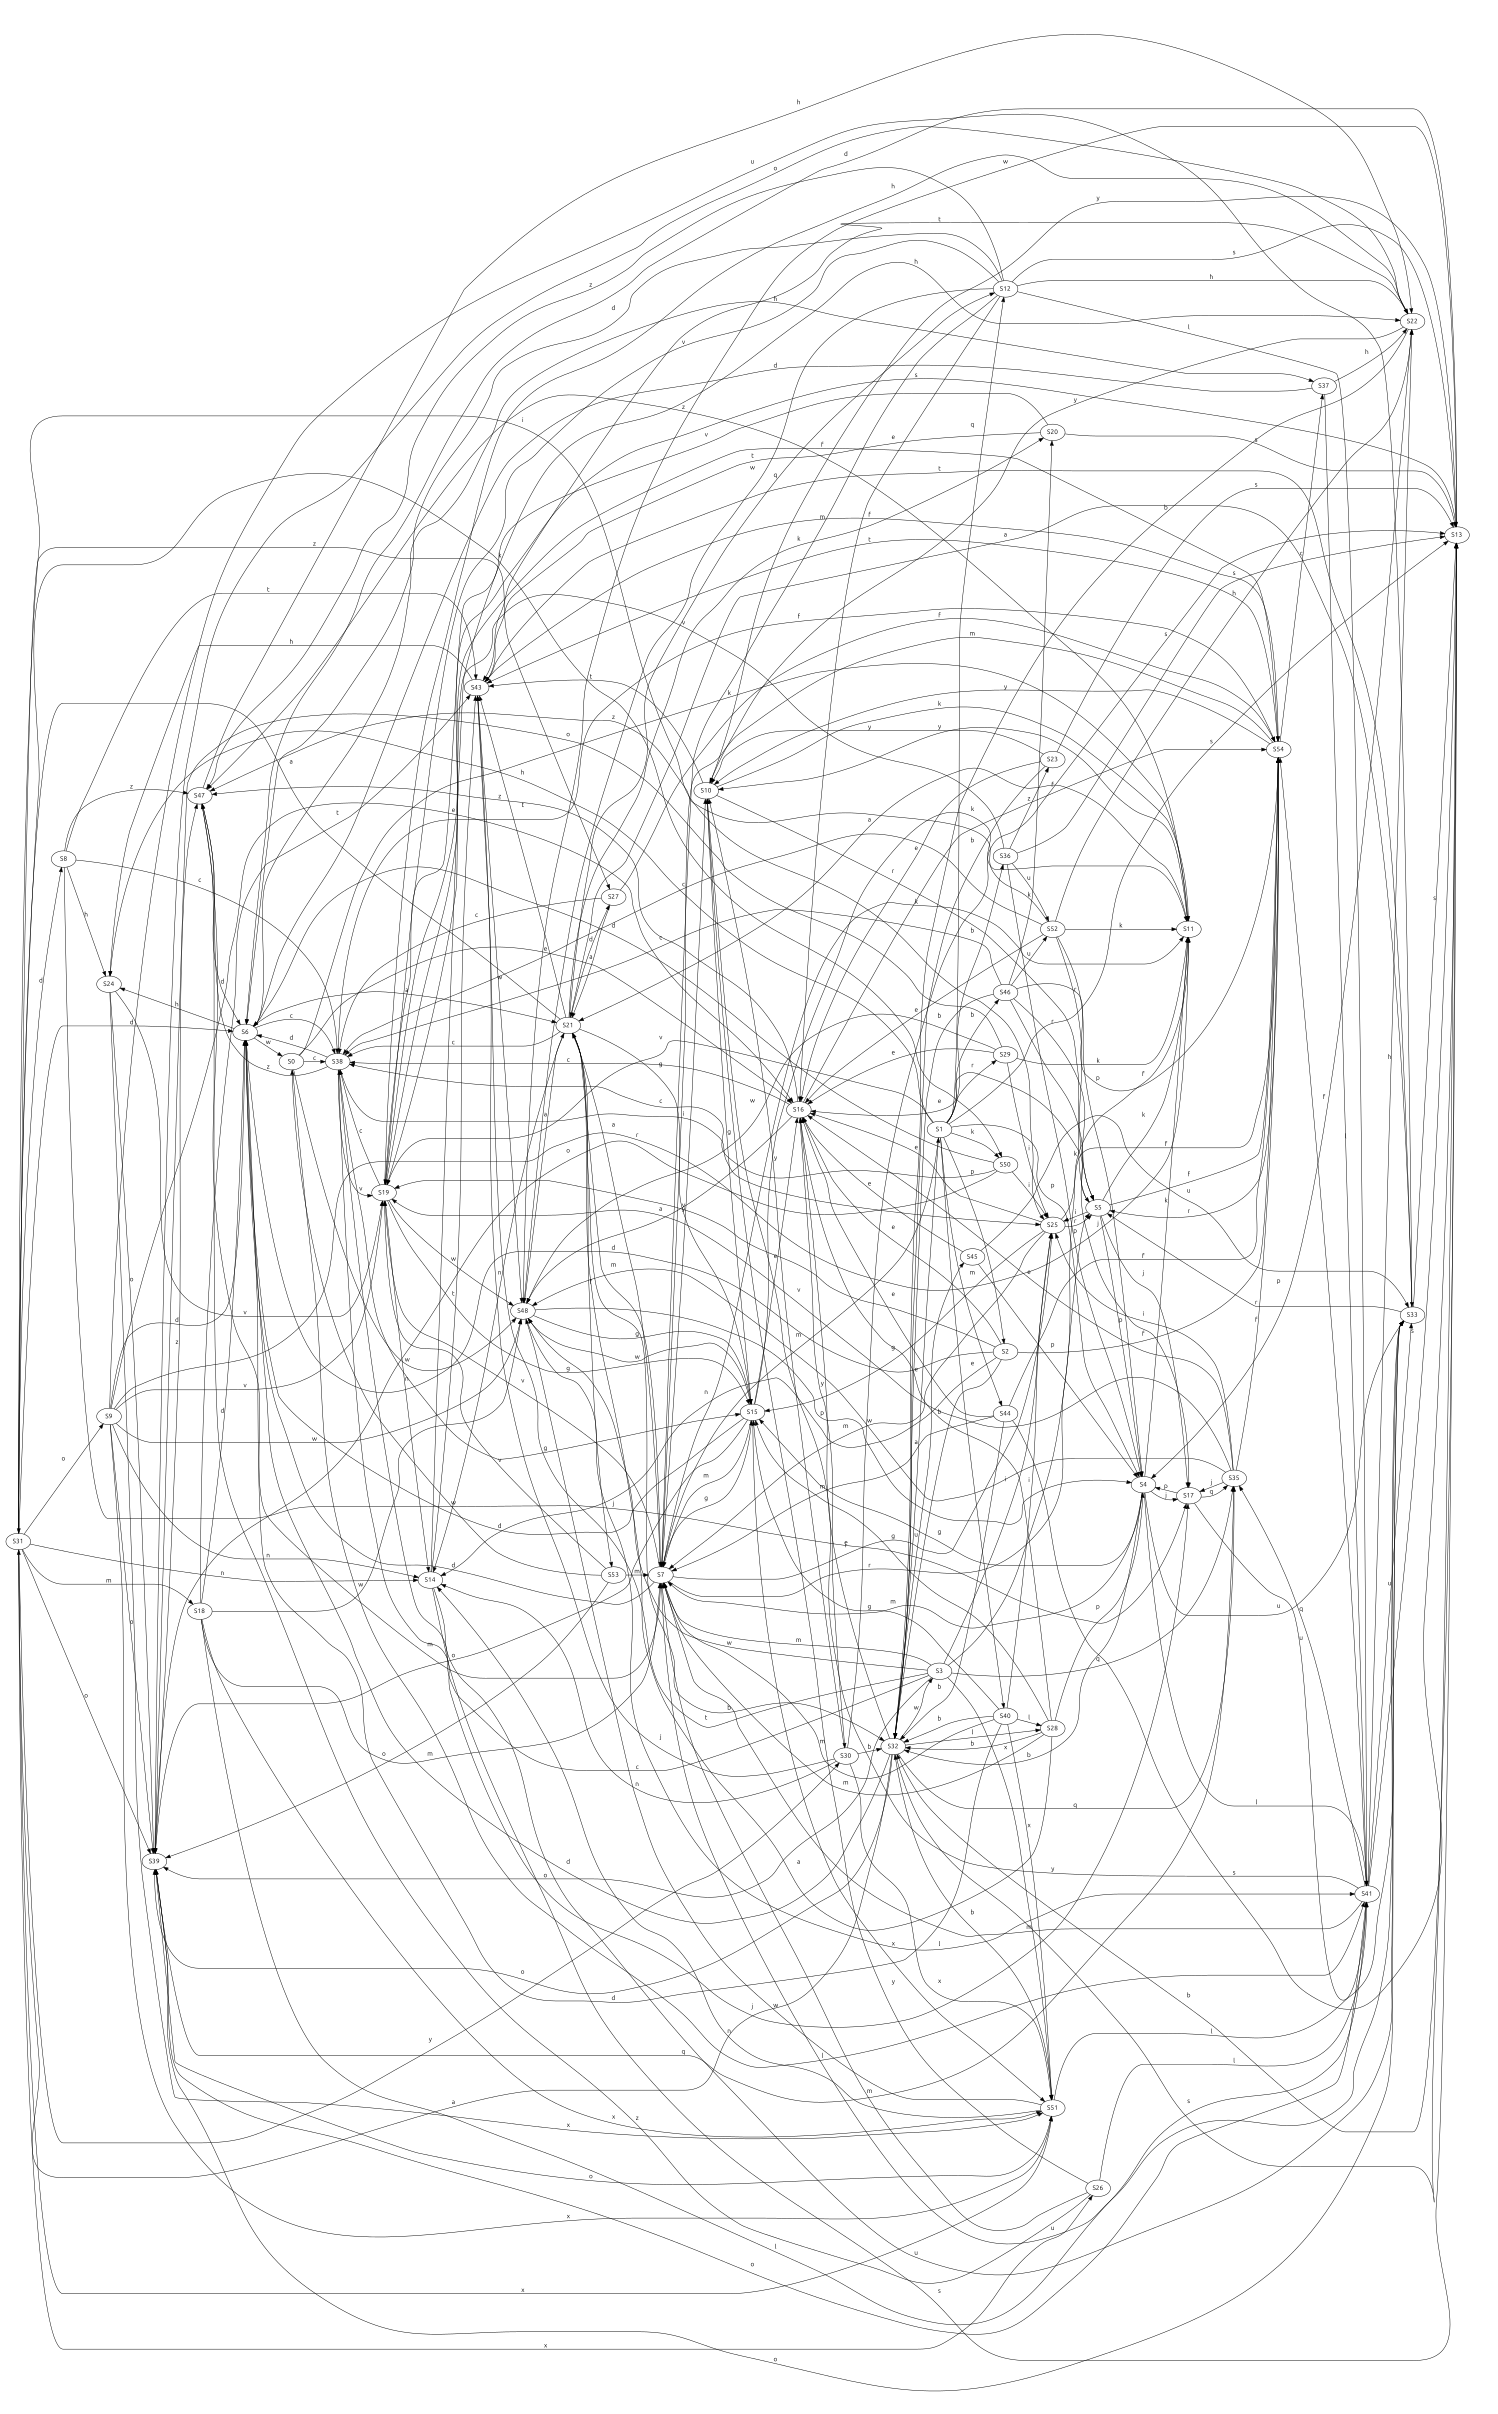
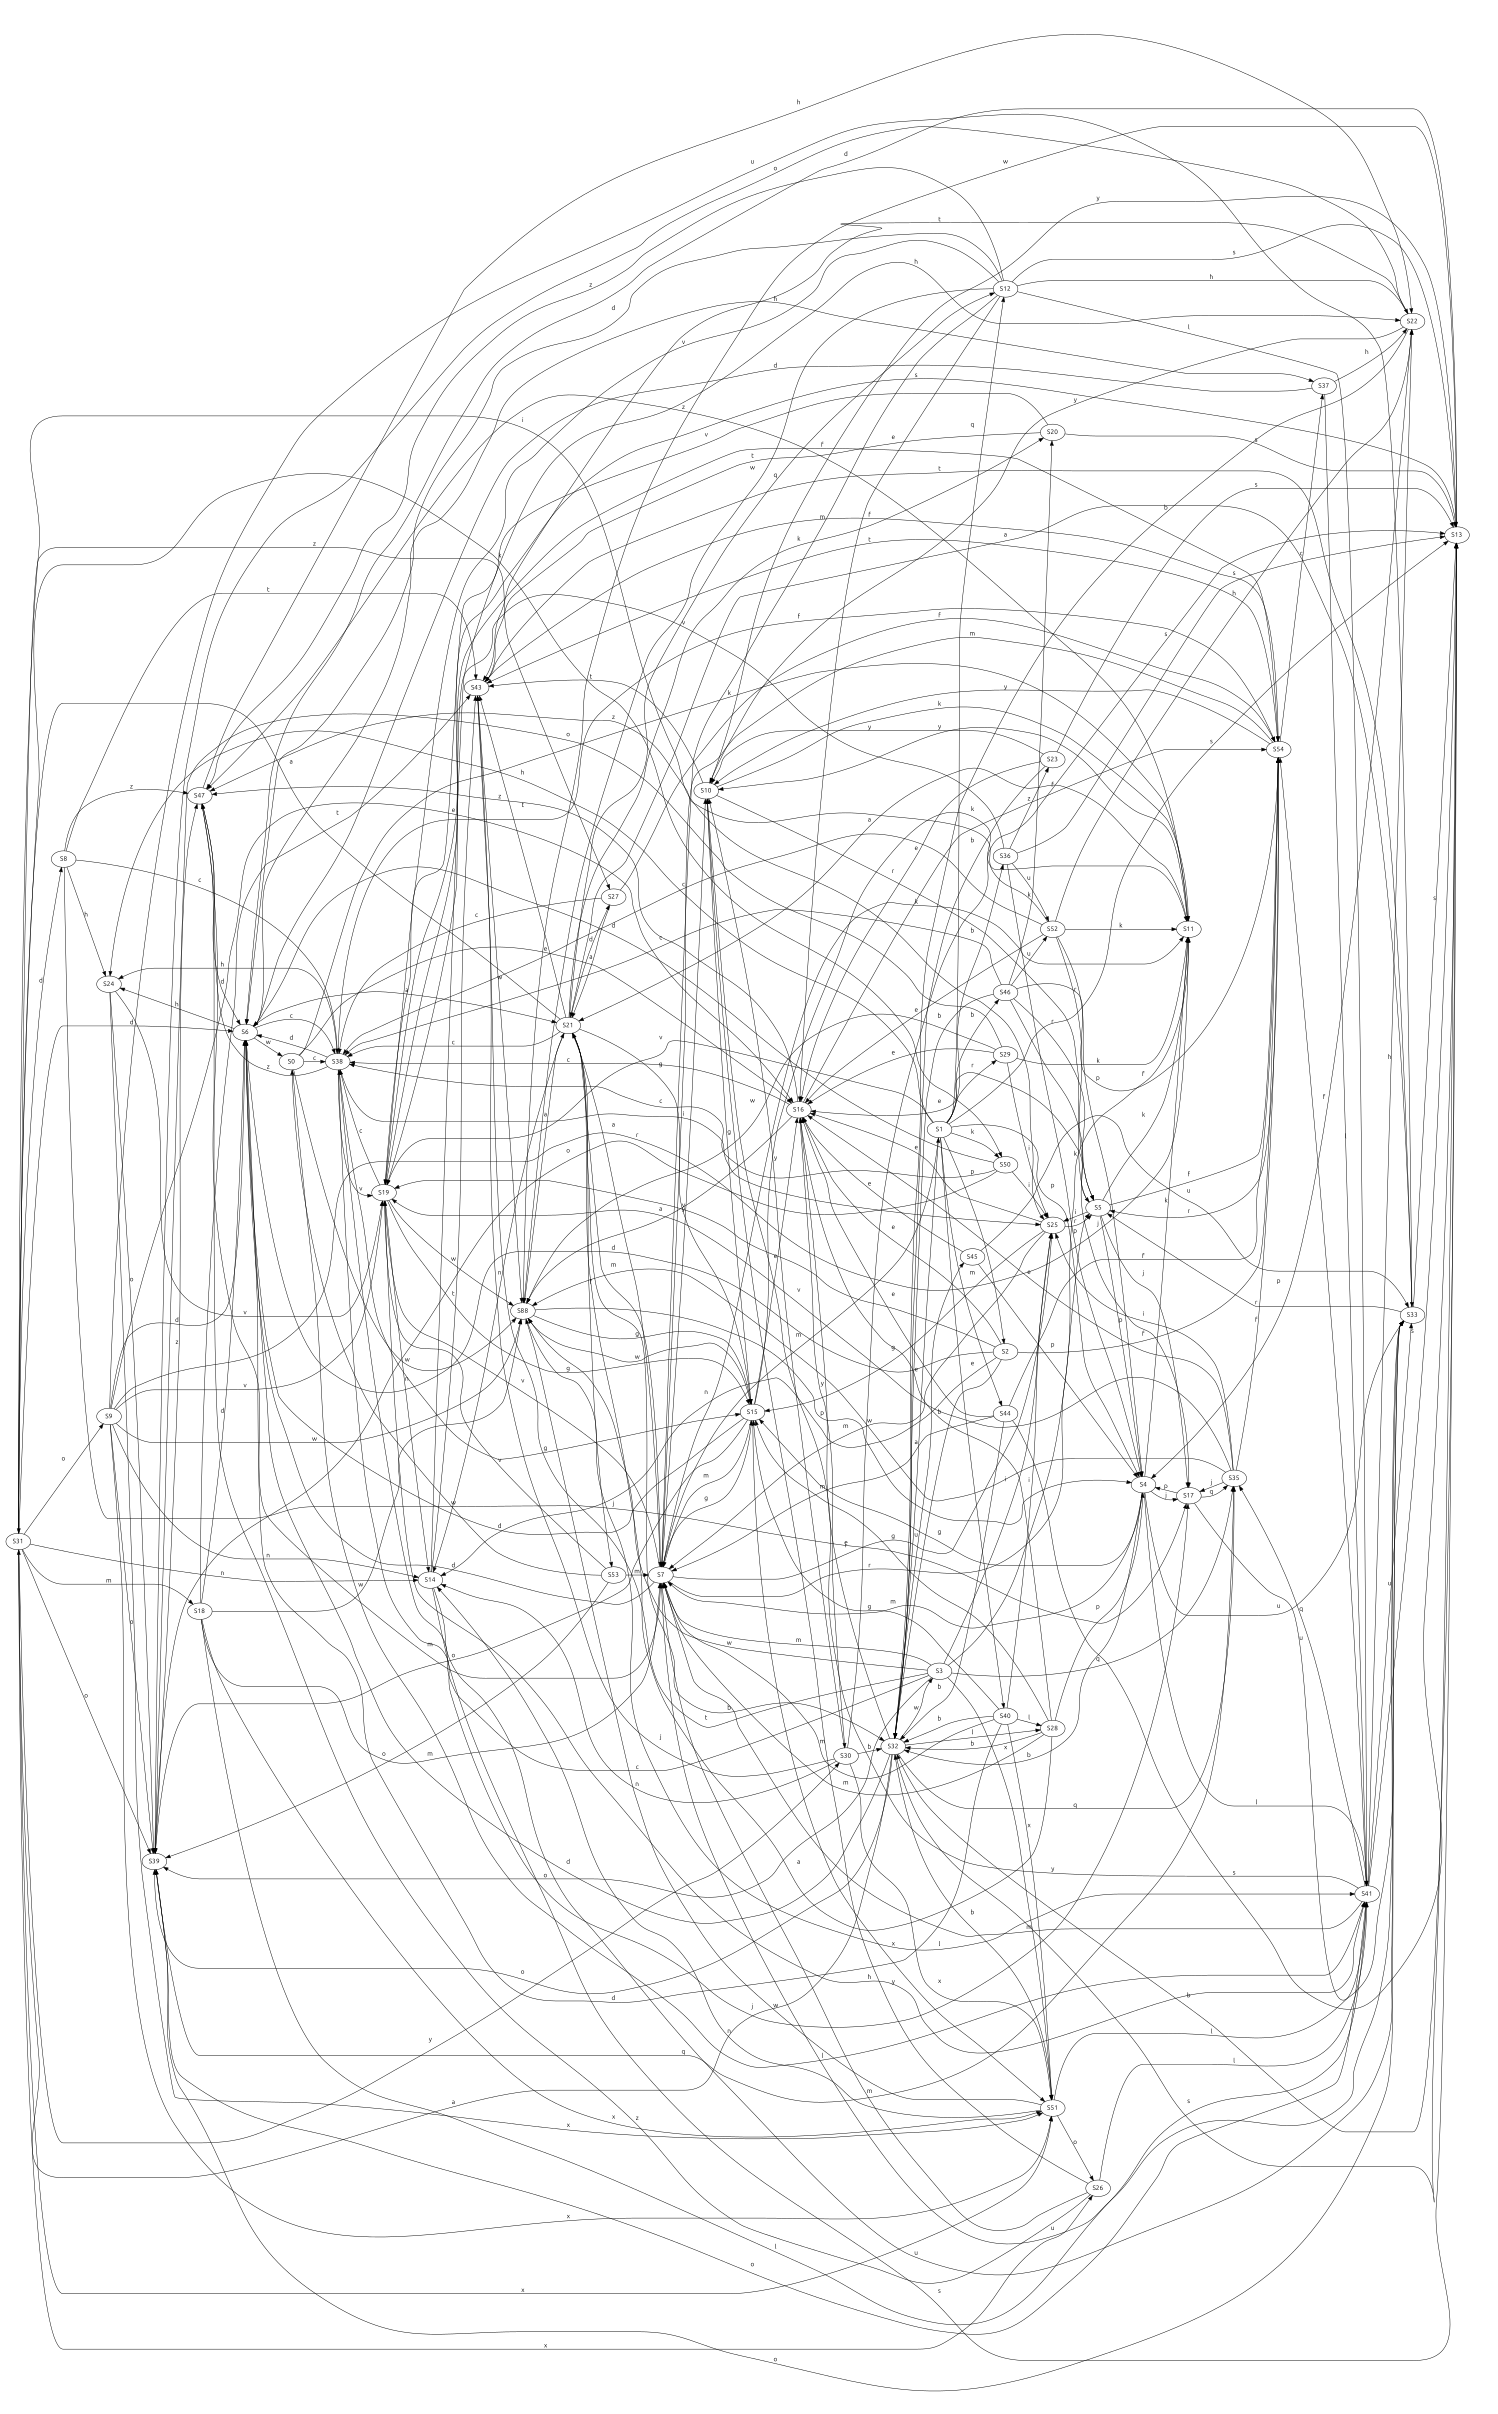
edge "S19" -> "S22": now "S19" -> "S41"
edge "S43" -> "S24": now "S38" -> "S24"
edge "S25" -> "S54": removed, label "f"
node "S48": label "S48" -> "S88"
edge "S51" -> "S39": now "S51" -> "S26"
